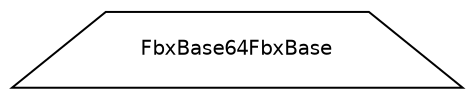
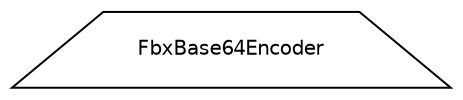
node "FbxBase64FbxBase": label "FbxBase64FbxBase" -> "FbxBase64Encoder"
